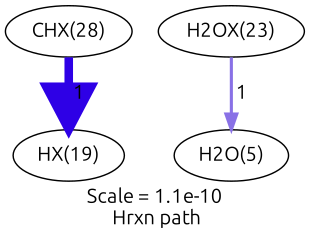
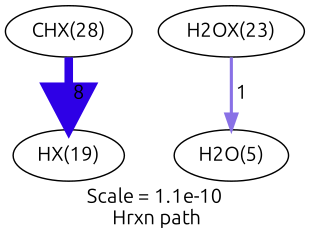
edge "CHX(28)" -> "HX(19)": label " 1" -> " 8"
